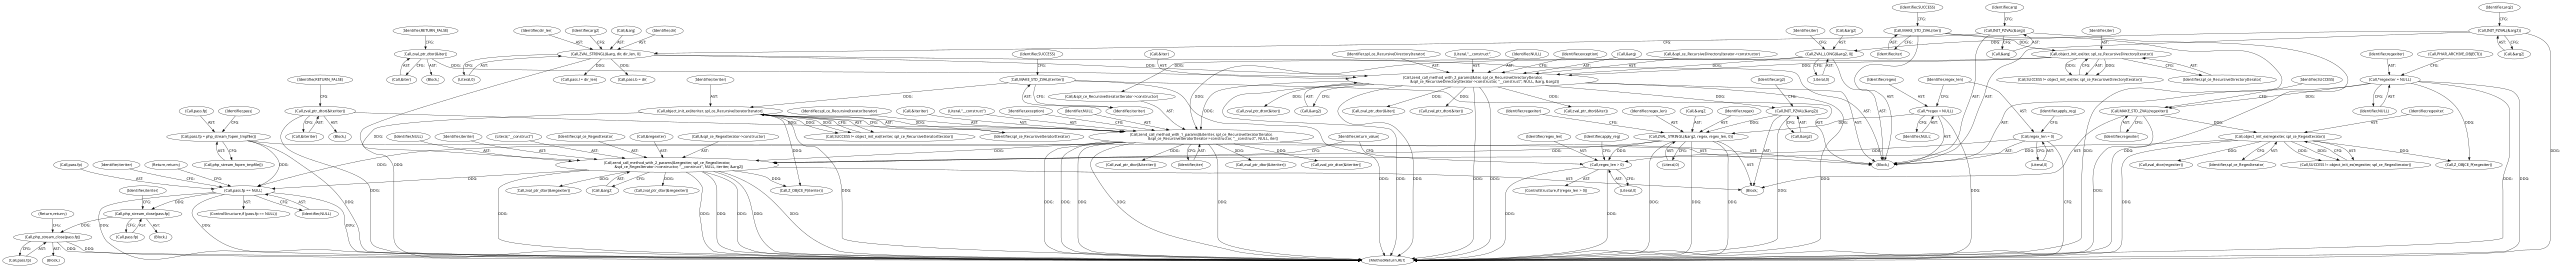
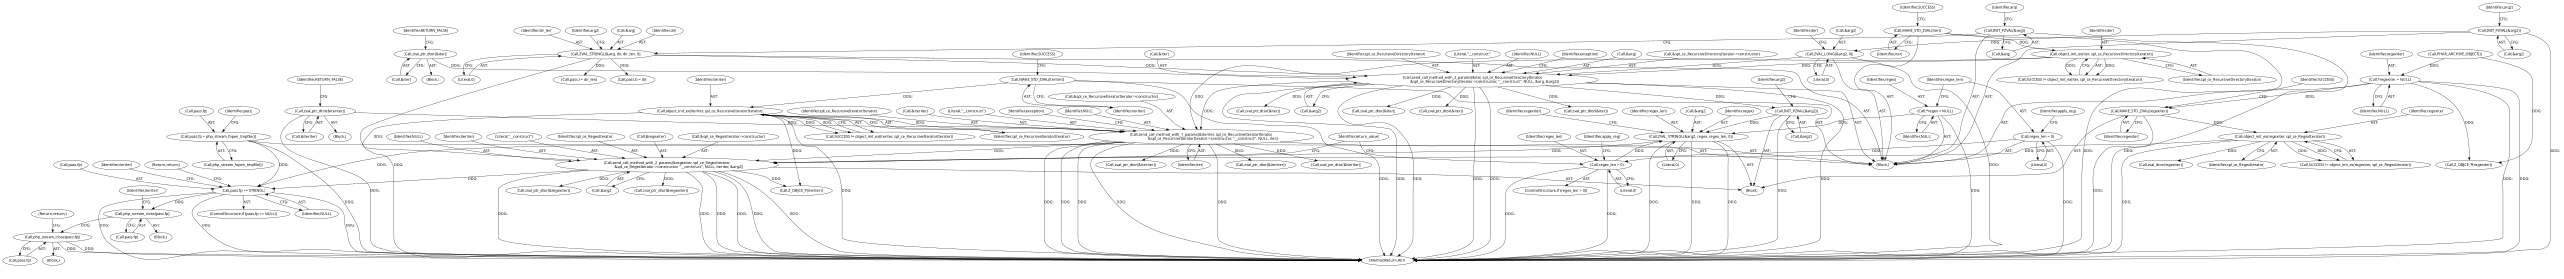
edge "(Call,ZVAL_LONG(&arg2, 0))" -> "(Call,&spl_ce_RecursiveIteratorIterator->constructor)": now "(Call,ZVAL_LONG(&arg2, 0))" -> "(MethodReturn,RET)"
edge "(Call,PHAR_ARCHIVE_OBJECT())" -> "(Call,*regexiter = NULL)": label "CFG: " -> "DDG: "
edge "(Call,ZVAL_STRINGL(&arg2, regex, regex_len, 0))" -> "(Call,regex_len > 0)": reversed
edge "(Call,object_init_ex(regexiter, spl_ce_RegexIterator))" -> "(Call,Z_OBJCE_P(regexiter))": now "(Call,PHAR_ARCHIVE_OBJECT())" -> "(Call,Z_OBJCE_P(regexiter))"
node "(Call,pass.fp == NULL)": label "(Call,pass.fp == NULL)" -> "(Call,pass.fp == STRINGL)"
edge "(Call,regex_len = 0)" -> "(MethodReturn,RET)": label "CFG: " -> "DDG: "
